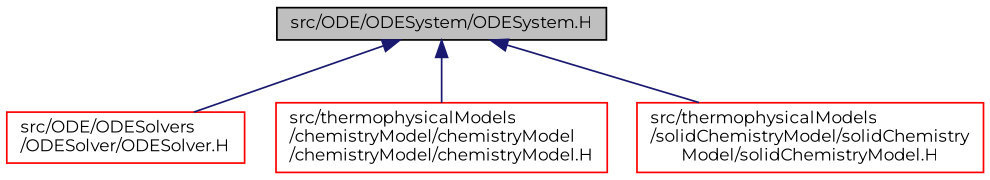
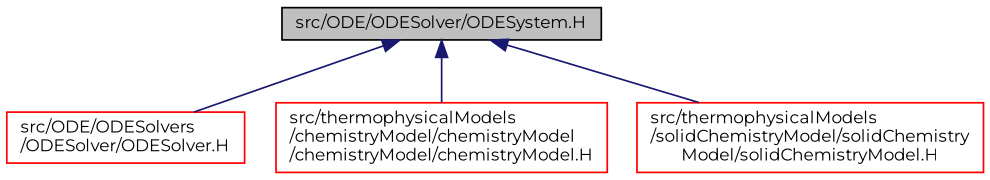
node "src/ODE/ODESystem/ODESystem.H": label "src/ODE/ODESystem/ODESystem.H" -> "src/ODE/ODESolver/ODESystem.H"
